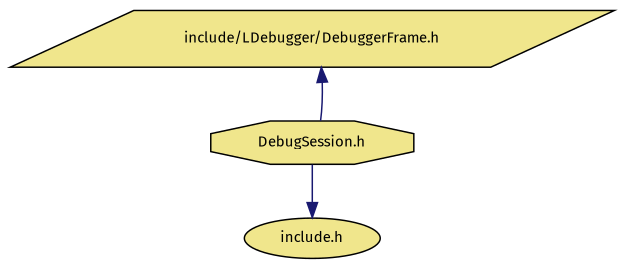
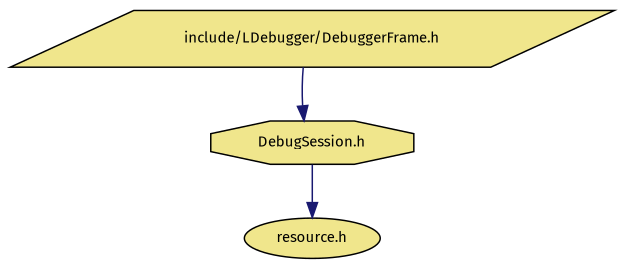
edge "DebugSession.h" -> "include/LDebugger/DebuggerFrame.h": reversed
node "include.h": label "include.h" -> "resource.h"
